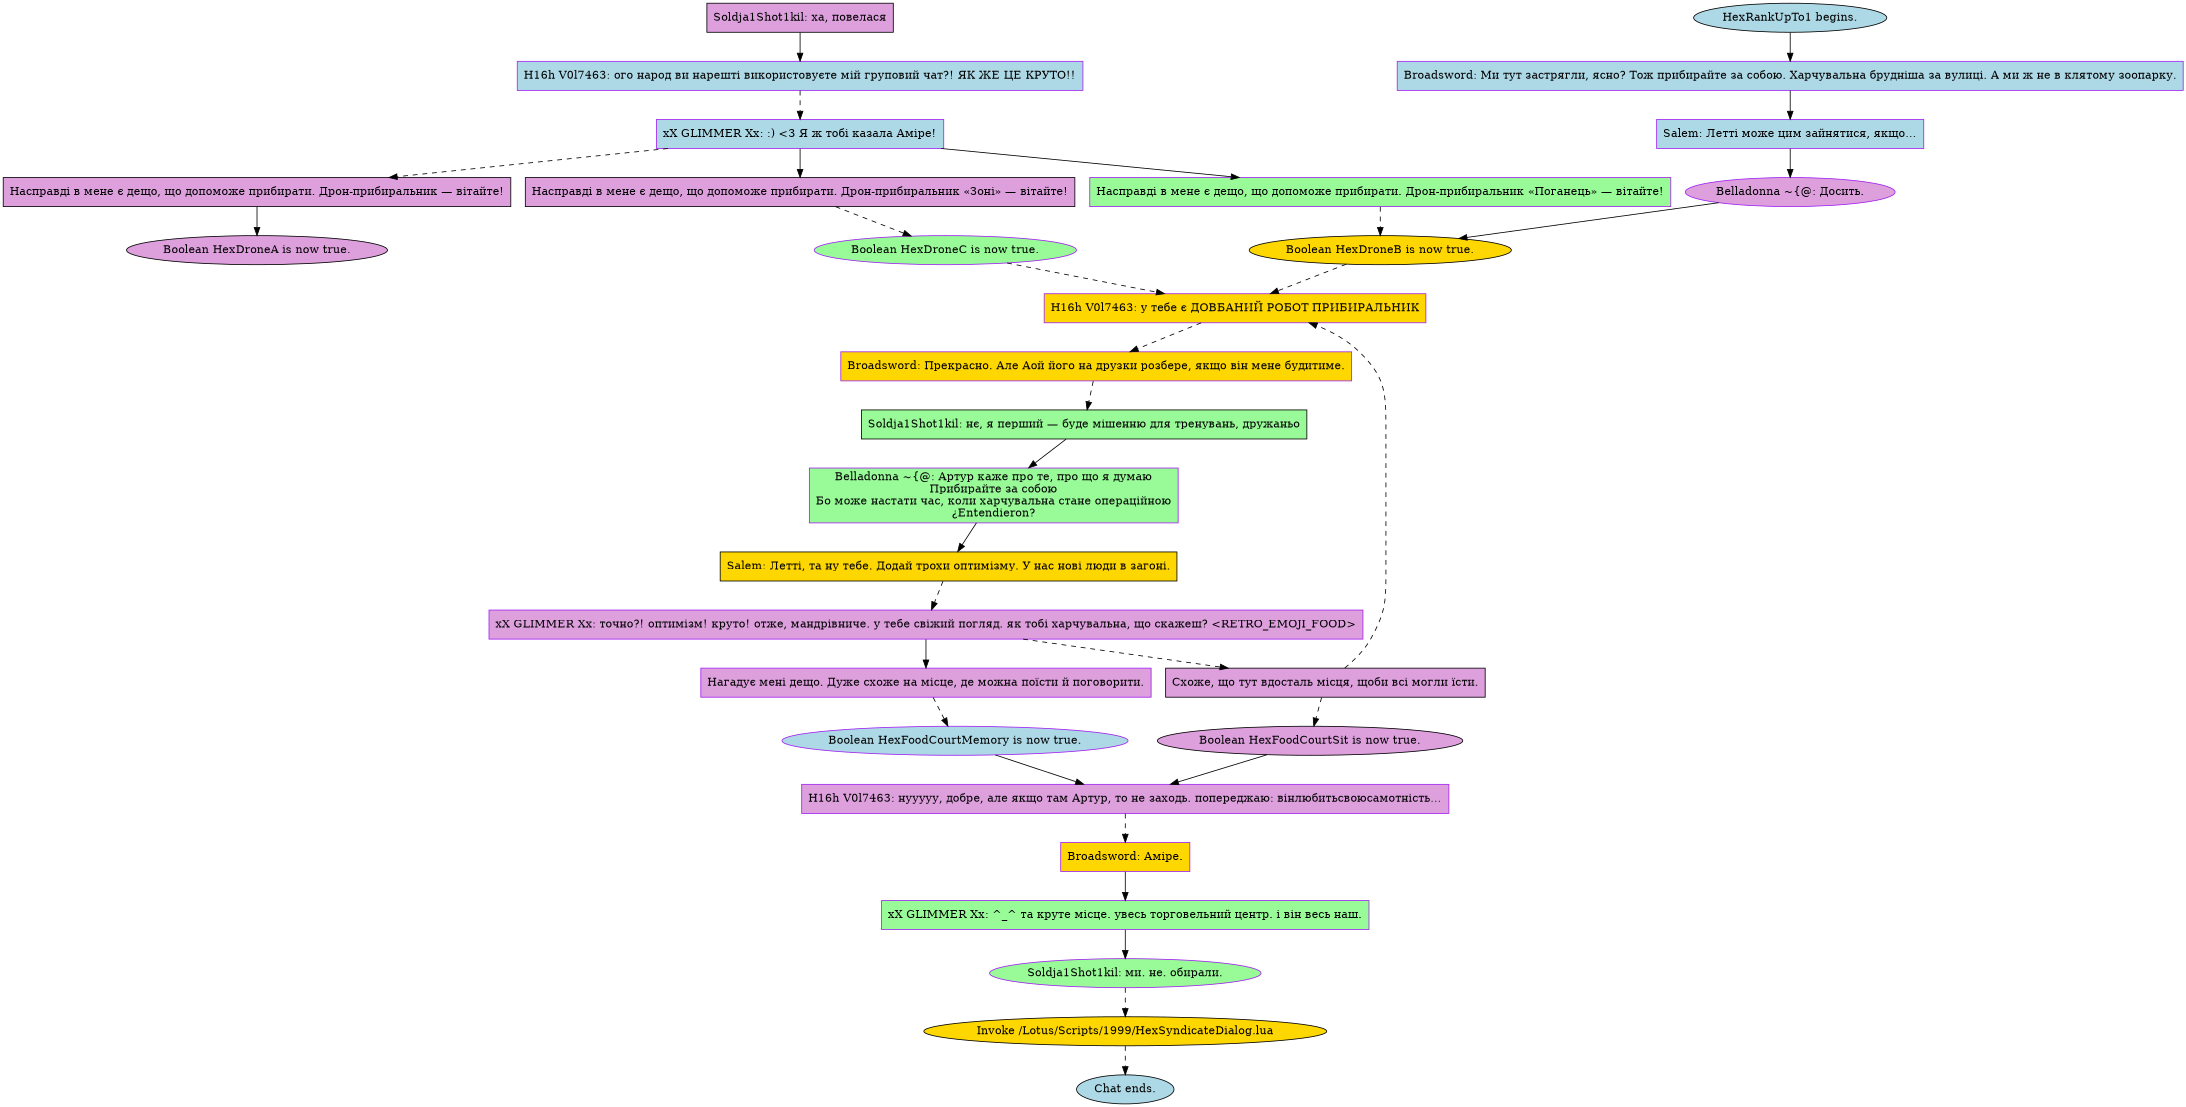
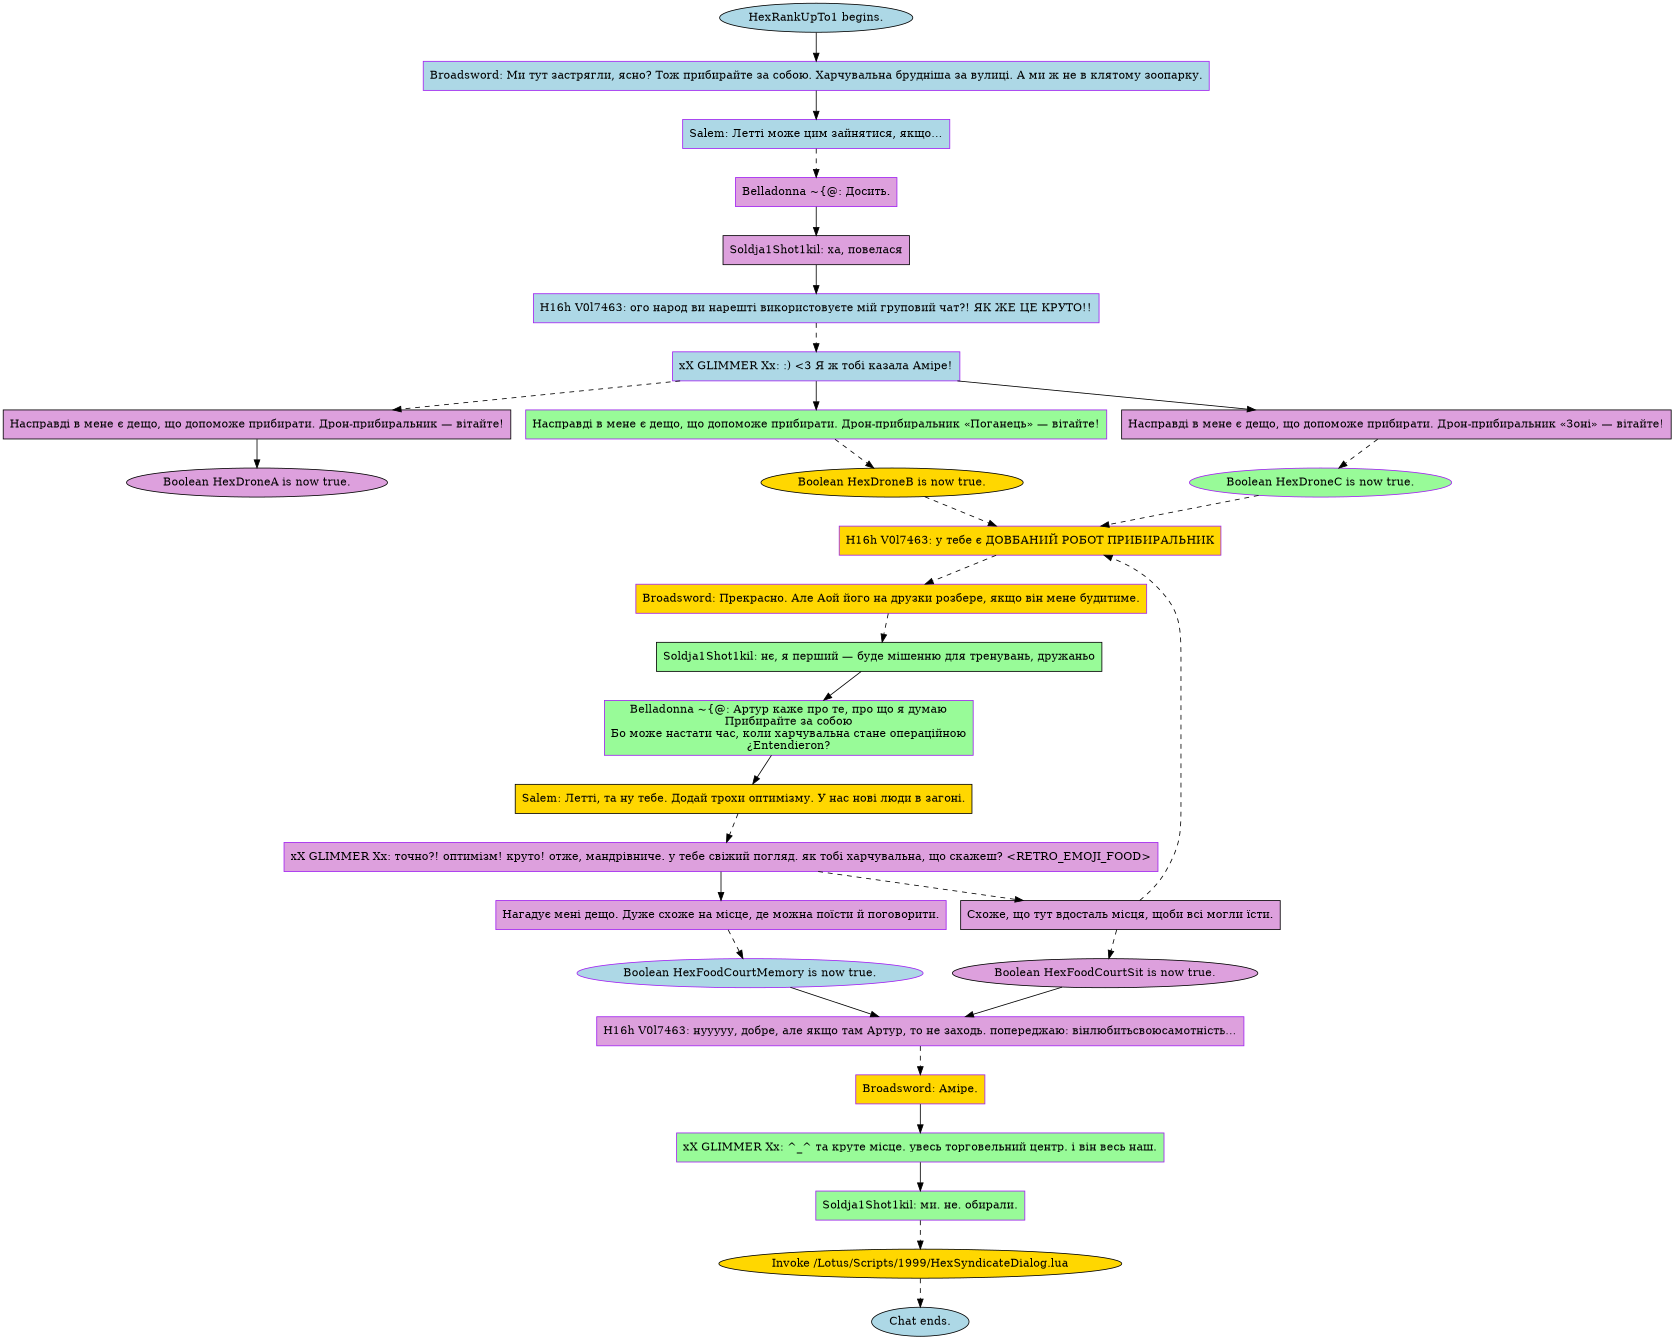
edge "Salem: Летті може цим зайнятися, якщо…" -> "Belladonna ~{@: Досить.": style solid -> dashed
node "Belladonna ~{@: Досить.": shape ellipse -> box
edge "Belladonna ~{@: Досить." -> "Boolean HexDroneB is now true.": now "Belladonna ~{@: Досить." -> "Soldja1Shot1kil: ха, повелася"
node "Soldja1Shot1kil: ми. не. обирали.": shape ellipse -> box
